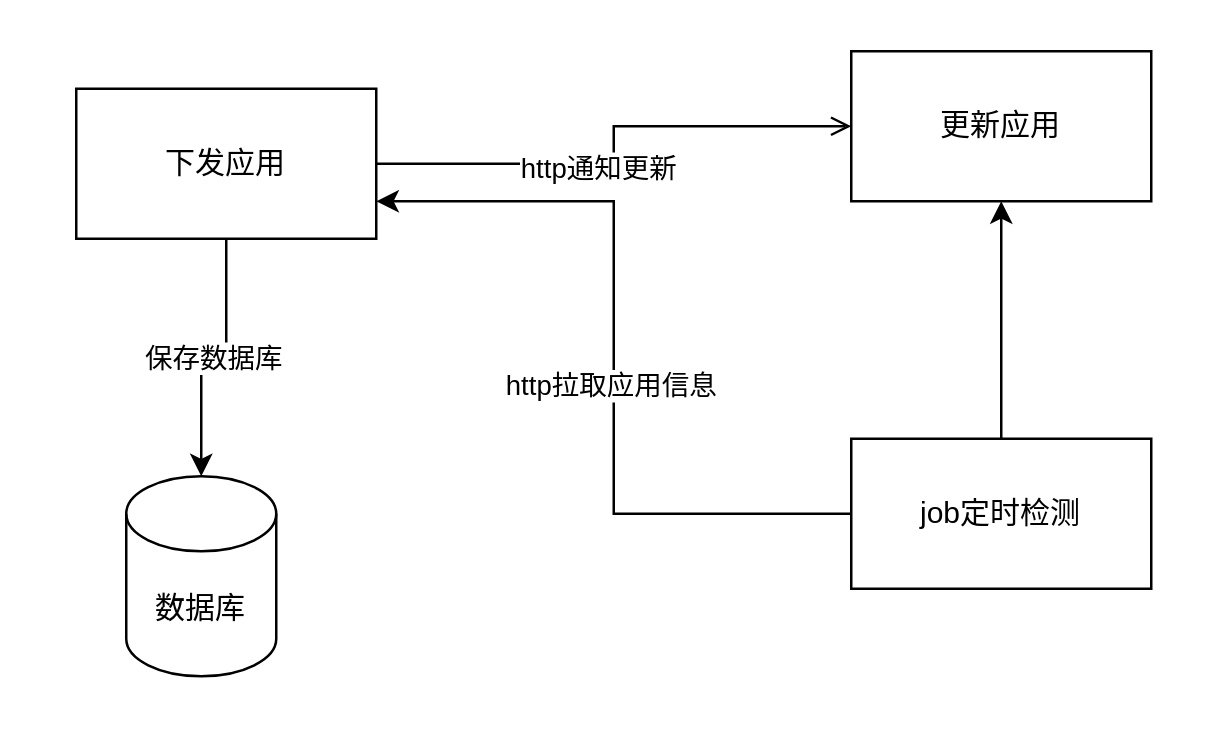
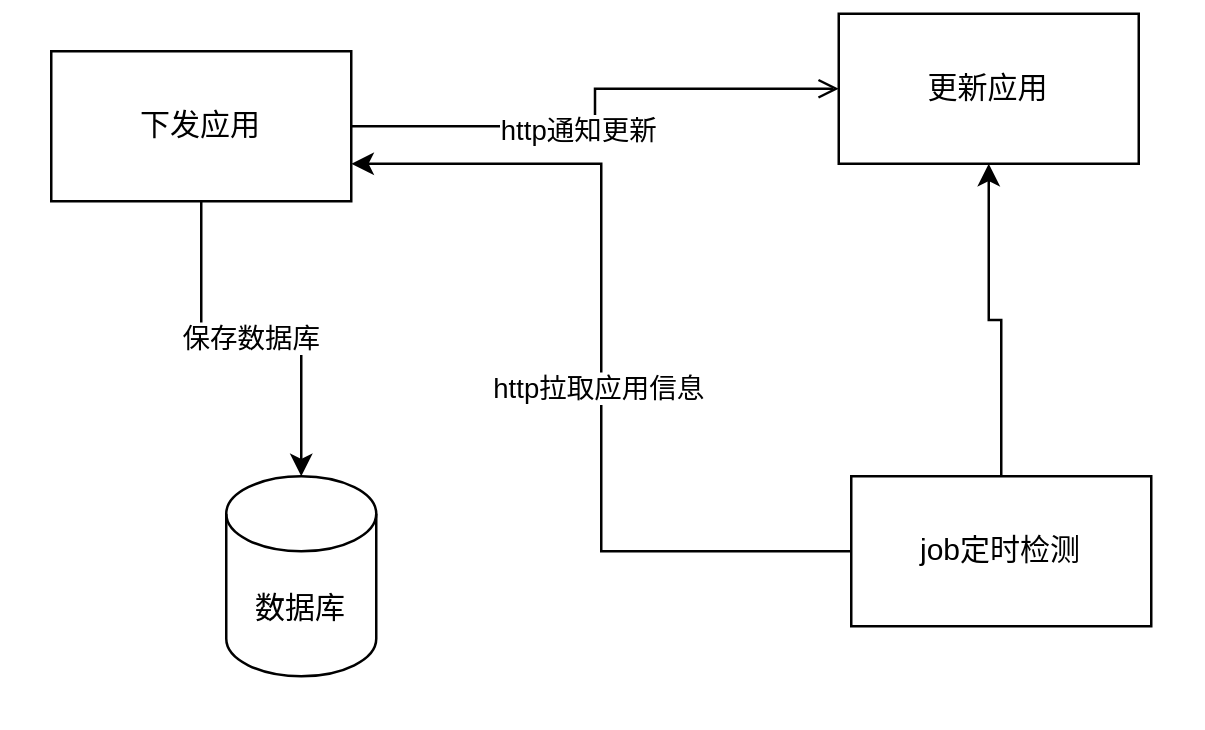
node "更新应用": moved (1001, 126) -> (989, 89)
node "下发应用": moved (226, 164) -> (201, 126)
node "job定时检测": moved (1001, 514) -> (1001, 551)
node "数据库": moved (201, 576) -> (301, 576)
